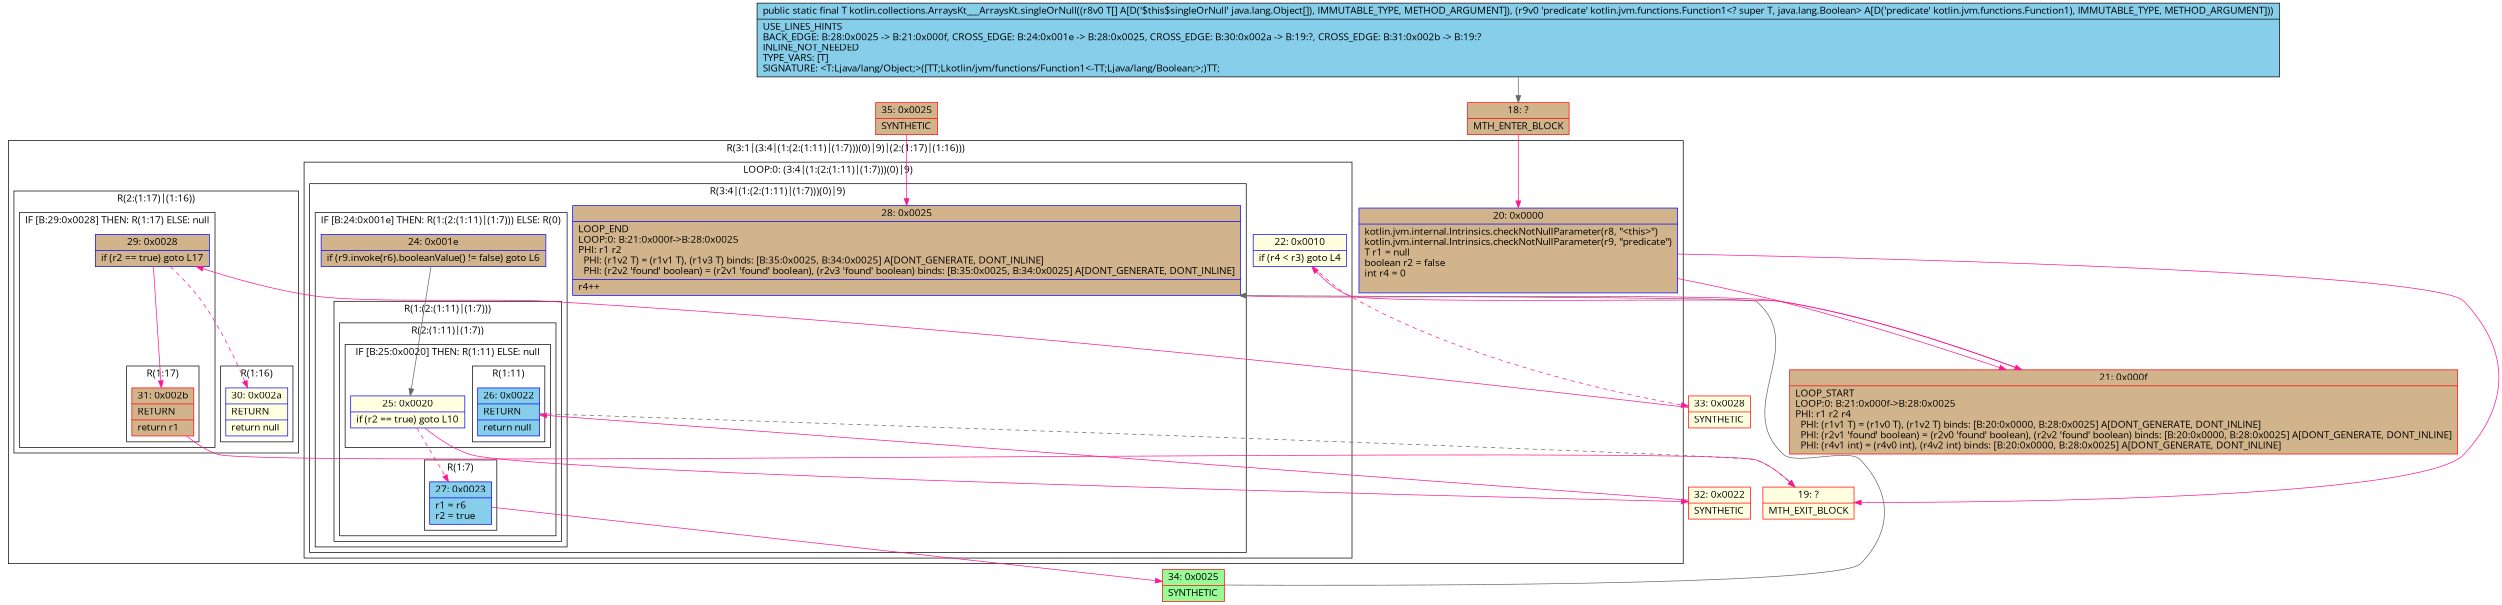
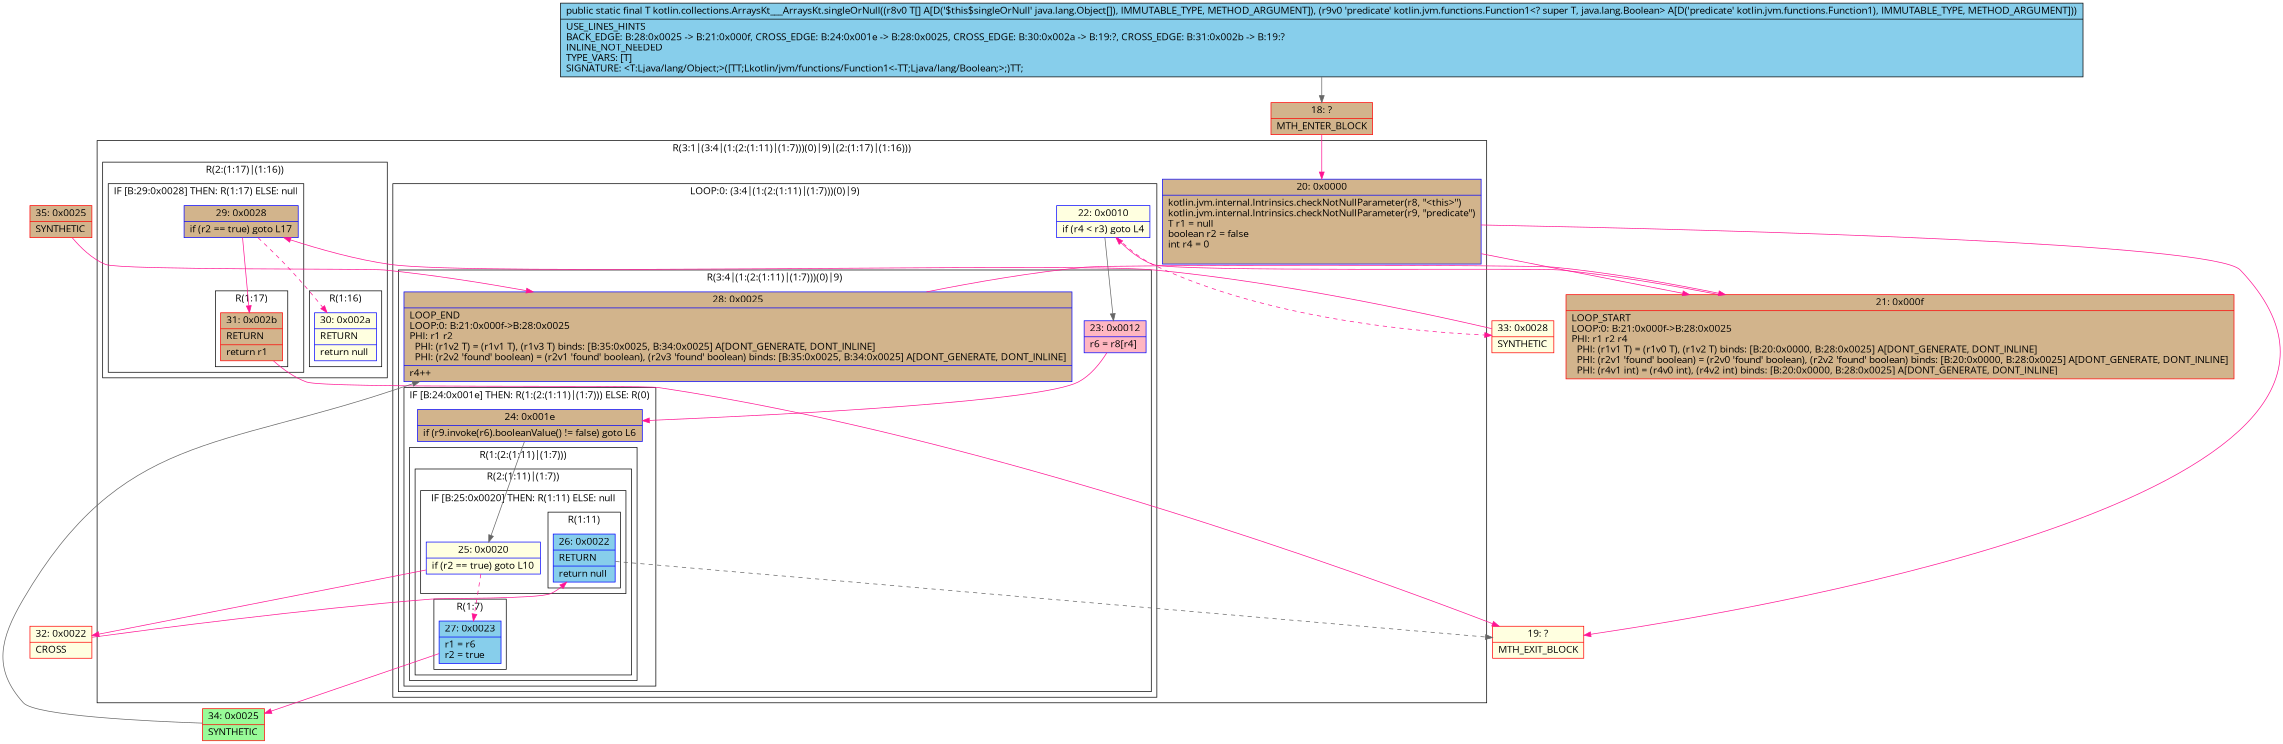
node "23: 0x0012": added
node "32: 0x0022": text "SYNTHETIC" -> "CROSS"
